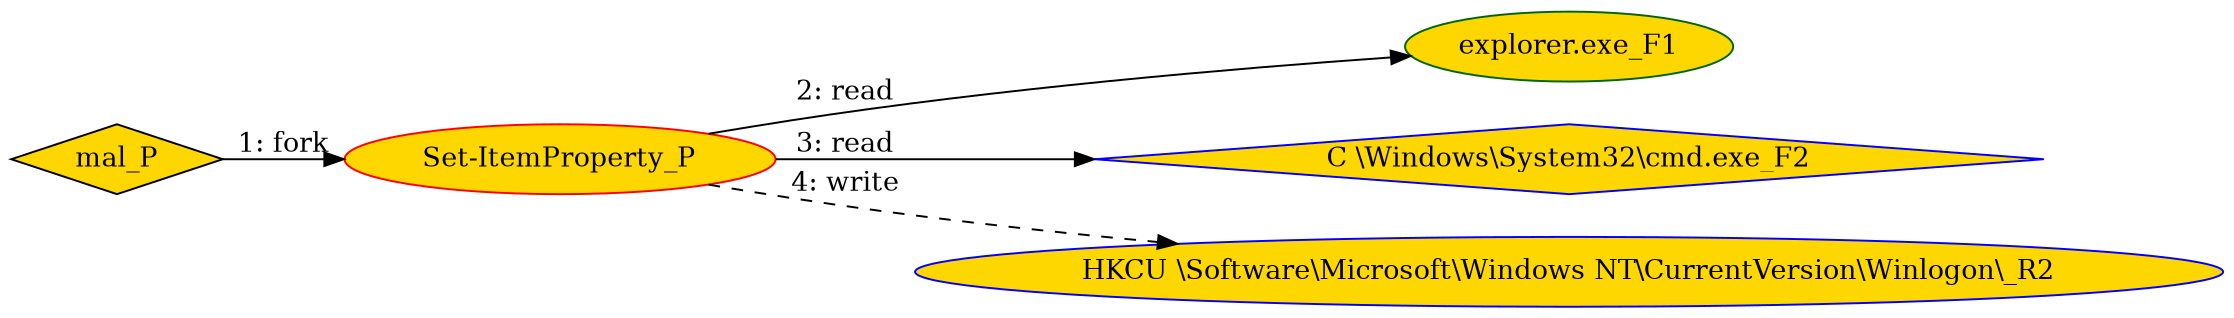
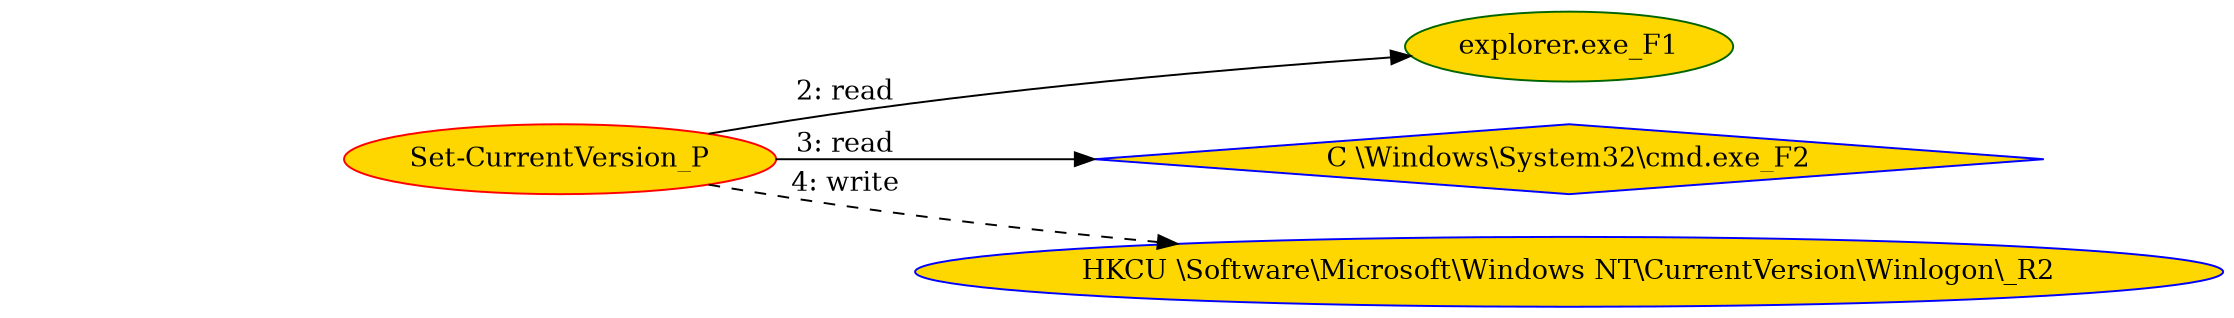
node "mal_P": removed
node "Set-ItemProperty_P": label "Set-ItemProperty_P" -> "Set-CurrentVersion_P"
